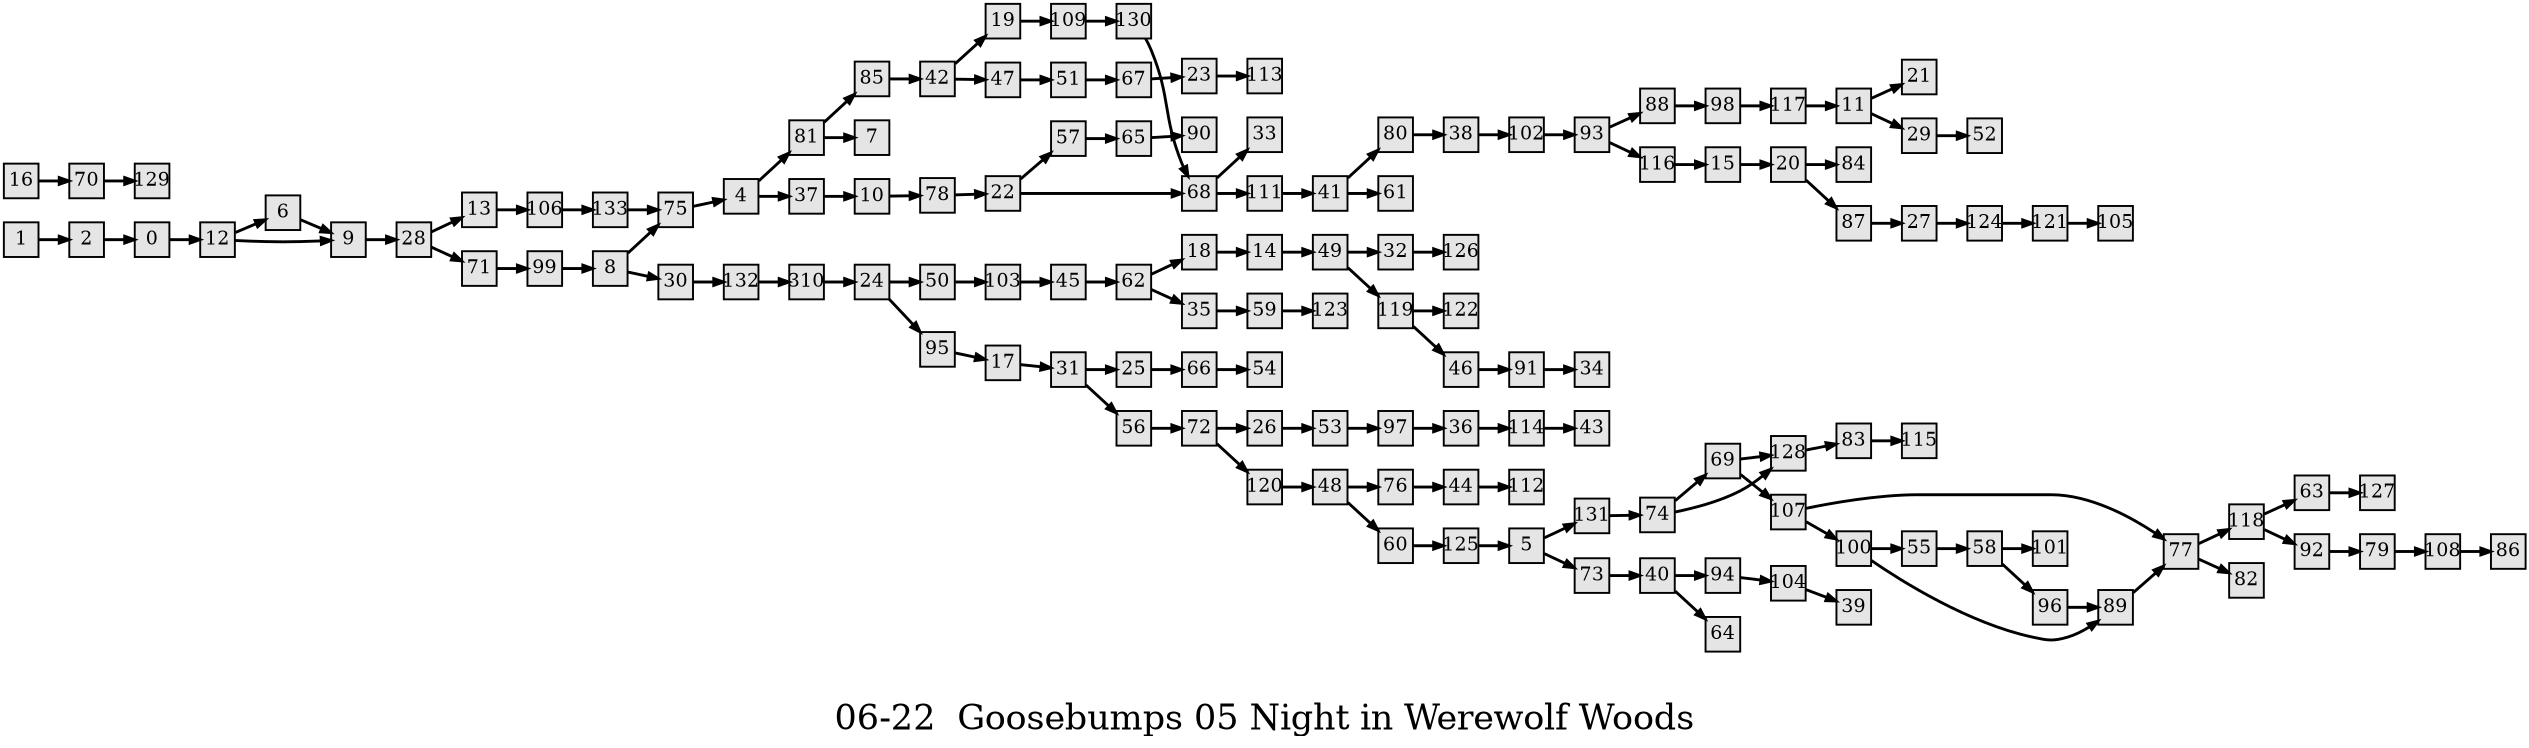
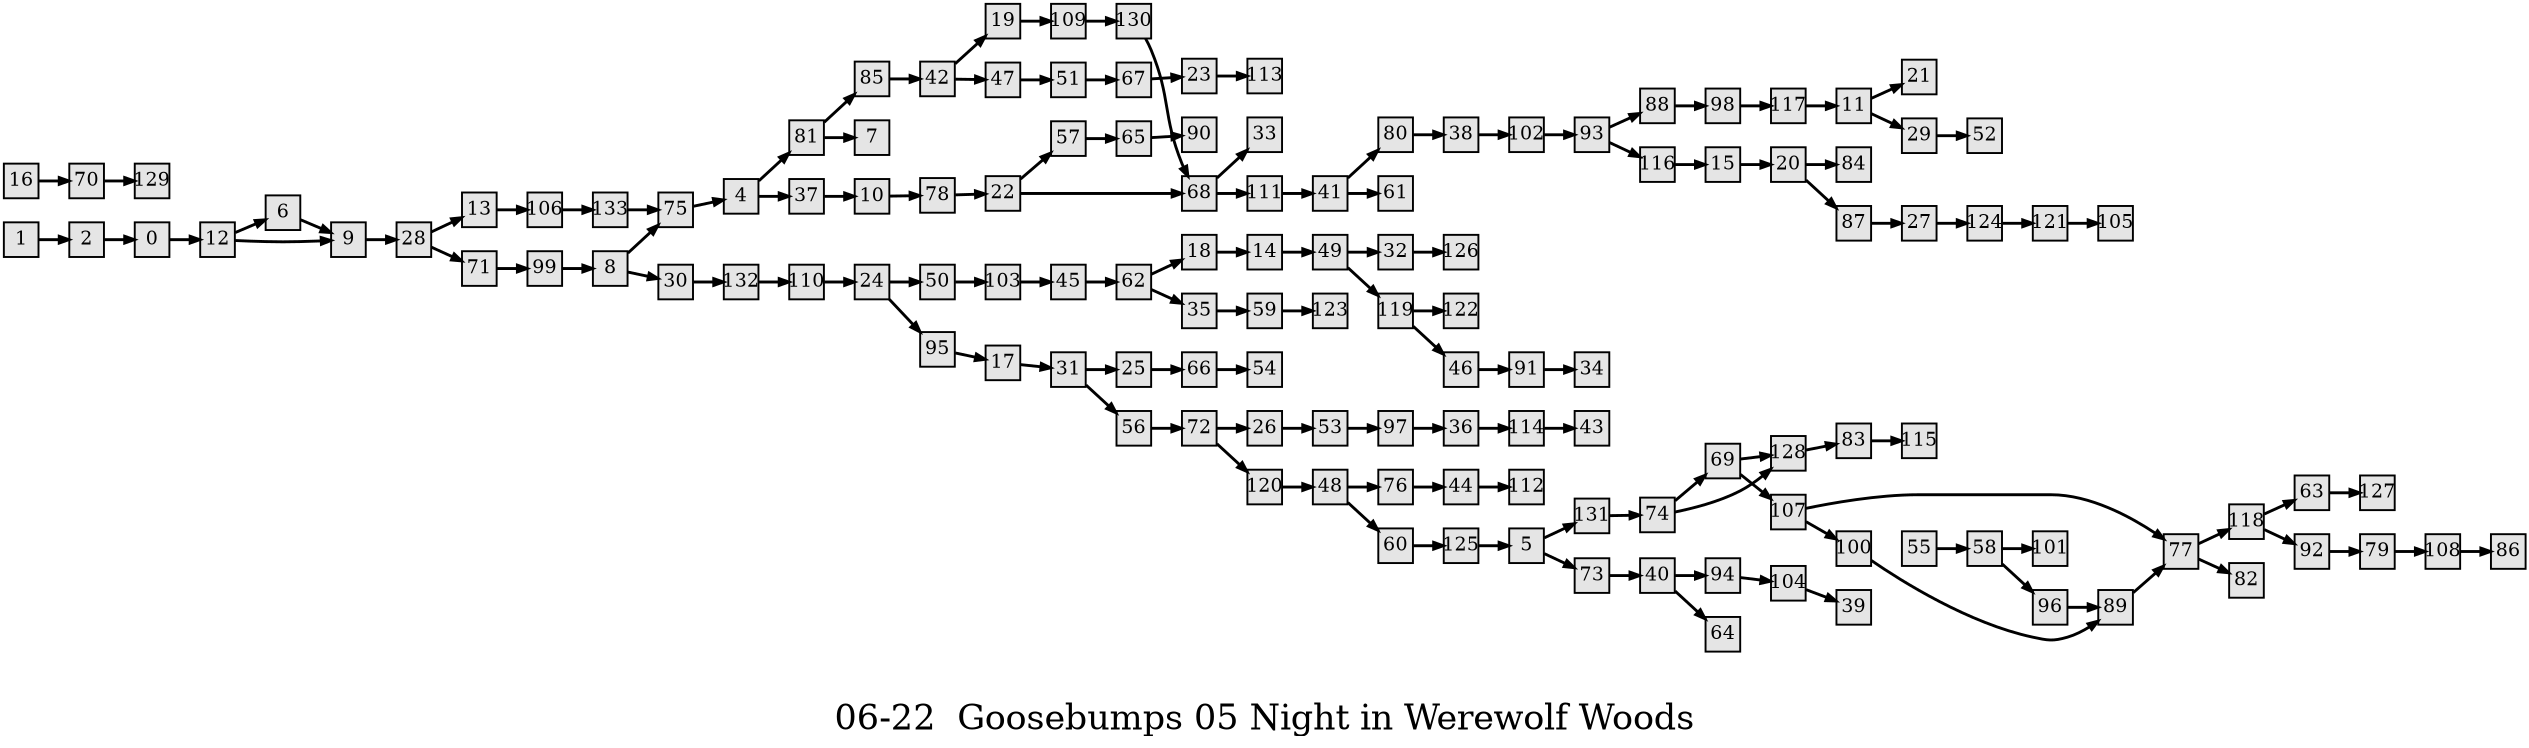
node "310": label "310" -> "110"
edge "100" -> "55": removed
